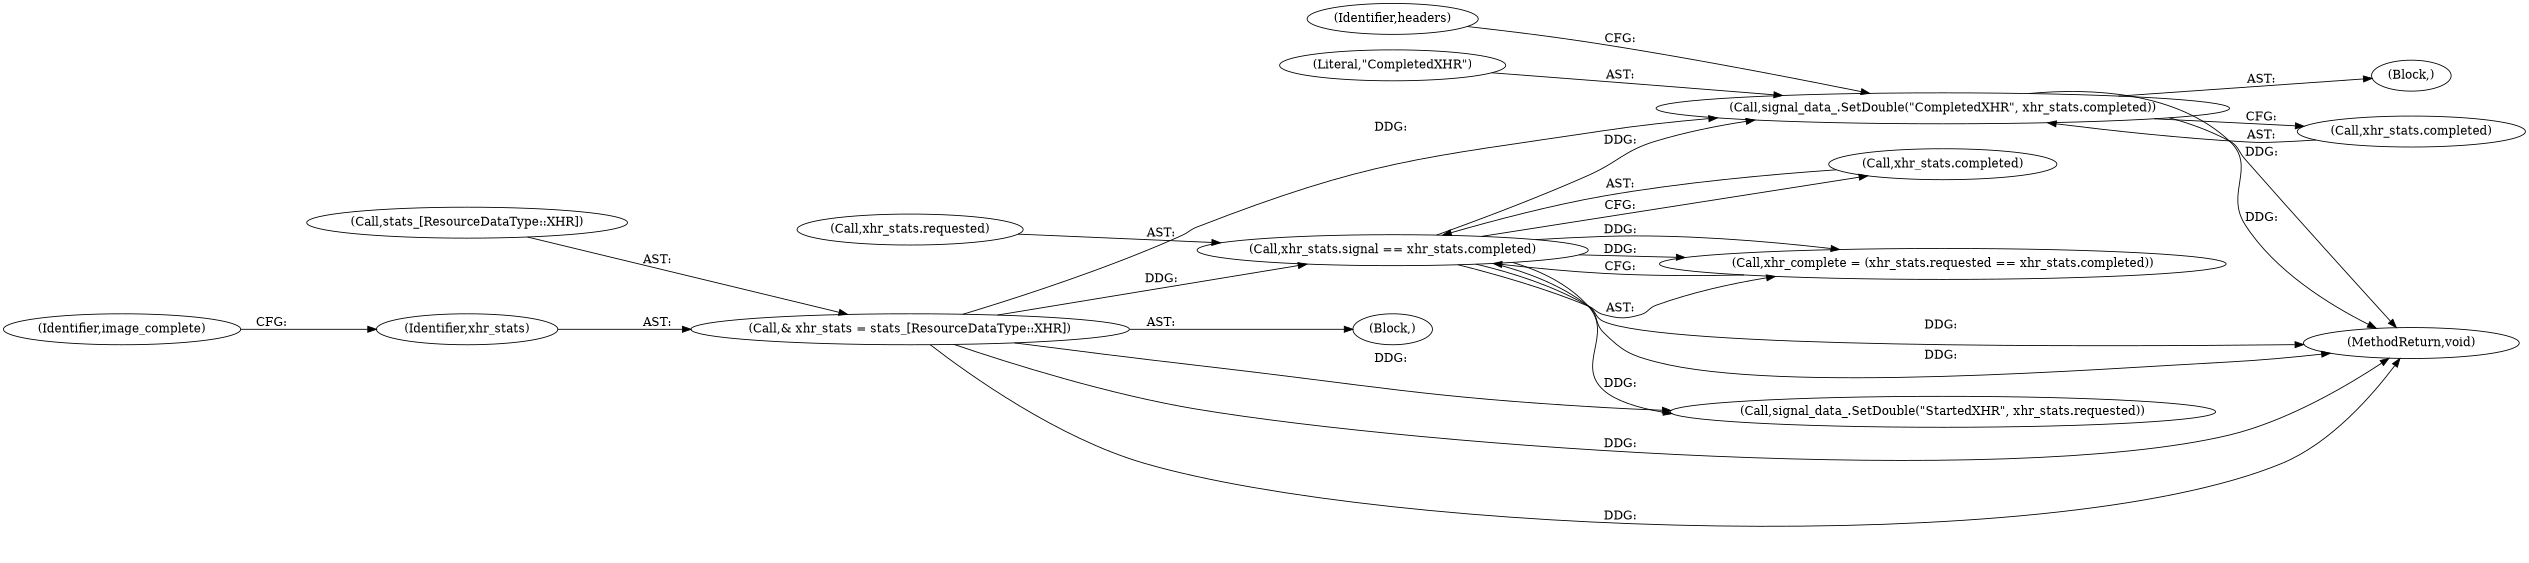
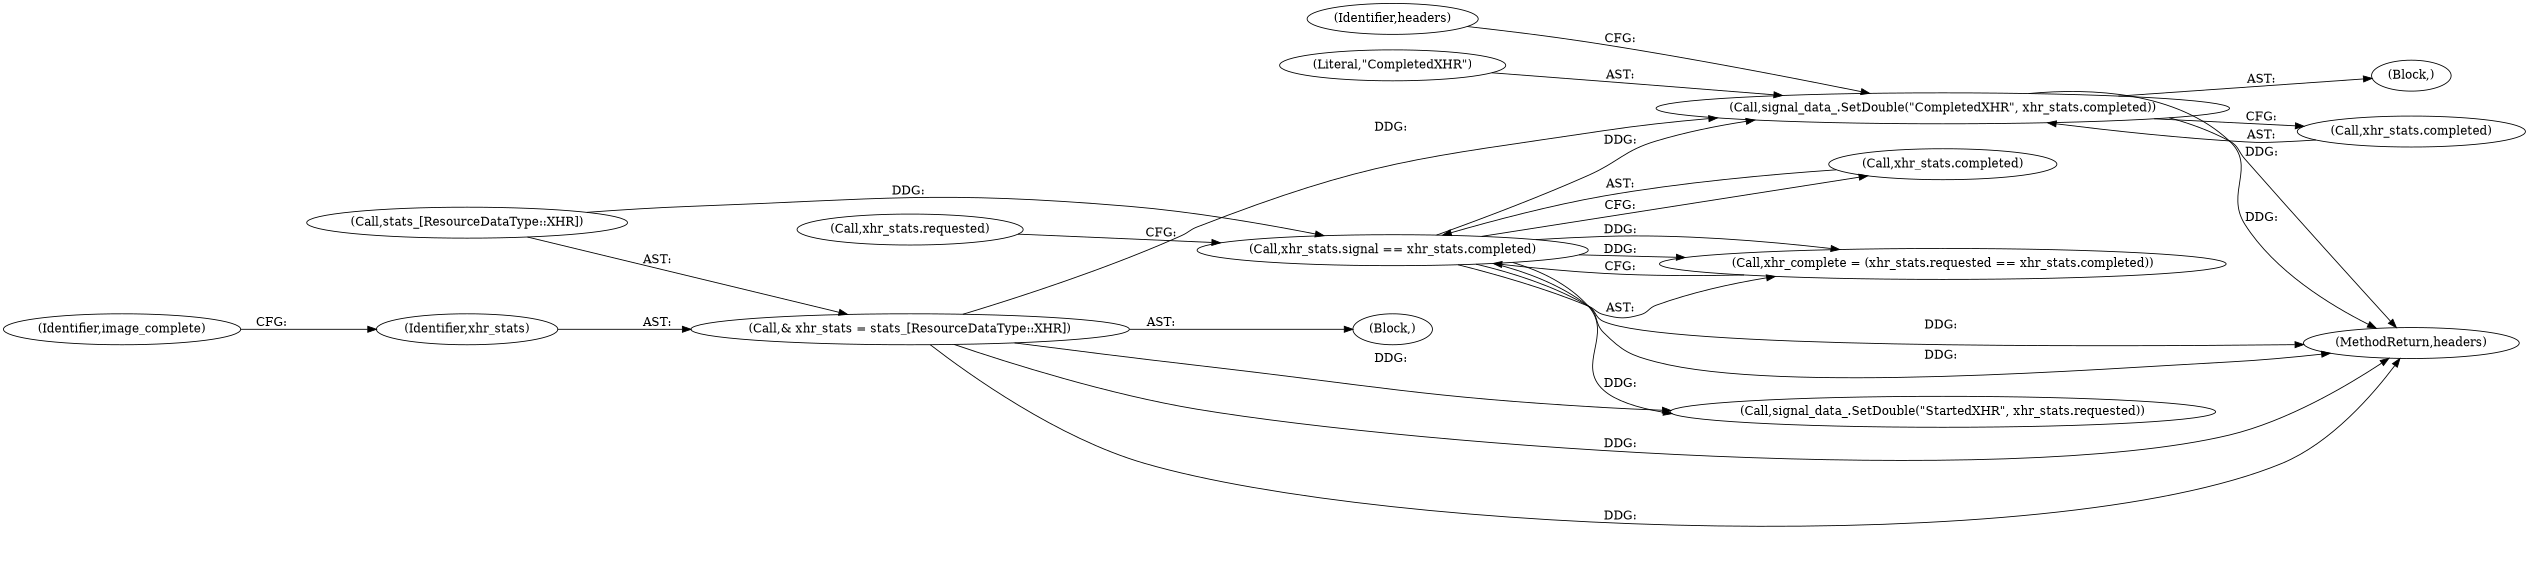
edge "(Call,xhr_stats.requested)" -> "(Call,xhr_stats.signal == xhr_stats.completed)": label "AST: " -> "CFG: "
edge "(Call,& xhr_stats = stats_[ResourceDataType::XHR])" -> "(Call,xhr_stats.signal == xhr_stats.completed)": now "(Call,stats_[ResourceDataType::XHR])" -> "(Call,xhr_stats.signal == xhr_stats.completed)"
node "(MethodReturn,void)": label "(MethodReturn,void)" -> "(MethodReturn,headers)"
